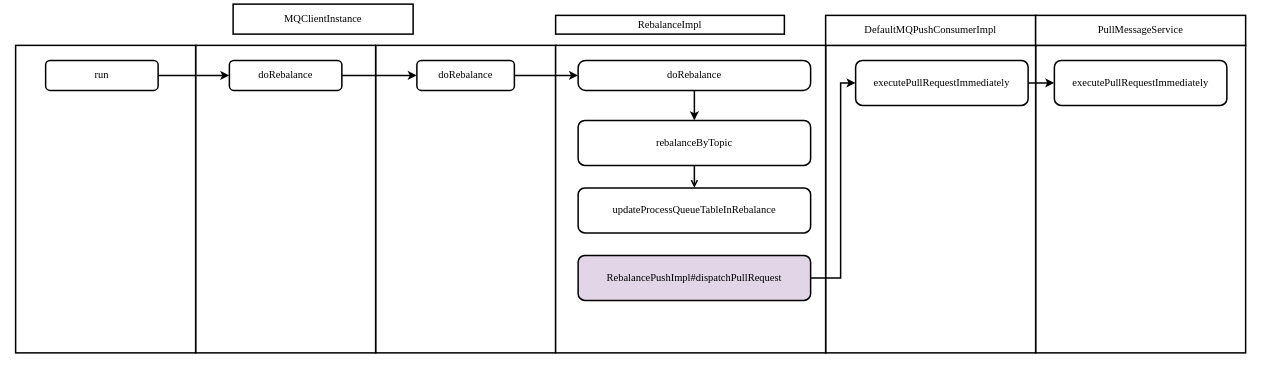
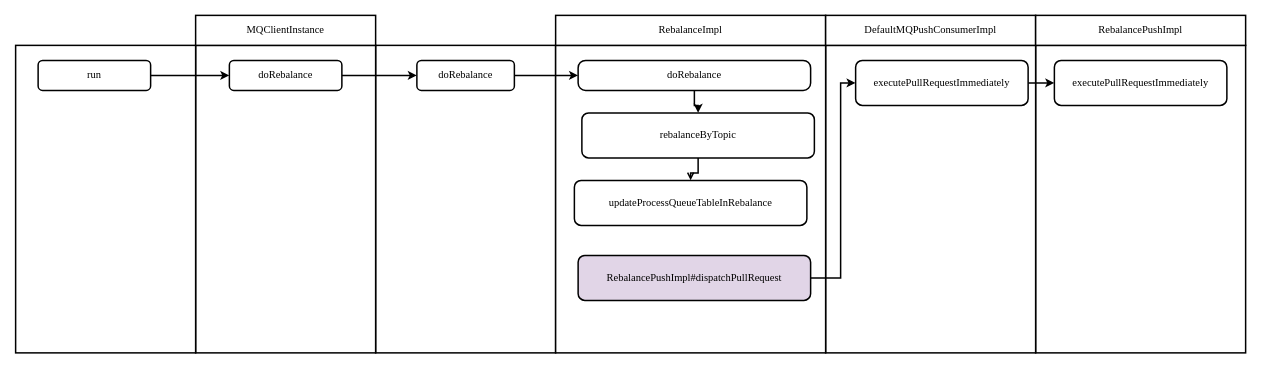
node "MQClientInstance": moved (323, 19) -> (285, 30)
node "RebalanceImpl": size 229x19 -> 270x30
node "PullMessageService": label "PullMessageService" -> "RebalancePushImpl"
node "run": moved (102, 75) -> (94, 75)
node "rebalanceByTopic": moved (694, 143) -> (698, 135)
node "updateProcessQueueTableInRebalance": moved (694, 210) -> (690, 203)
